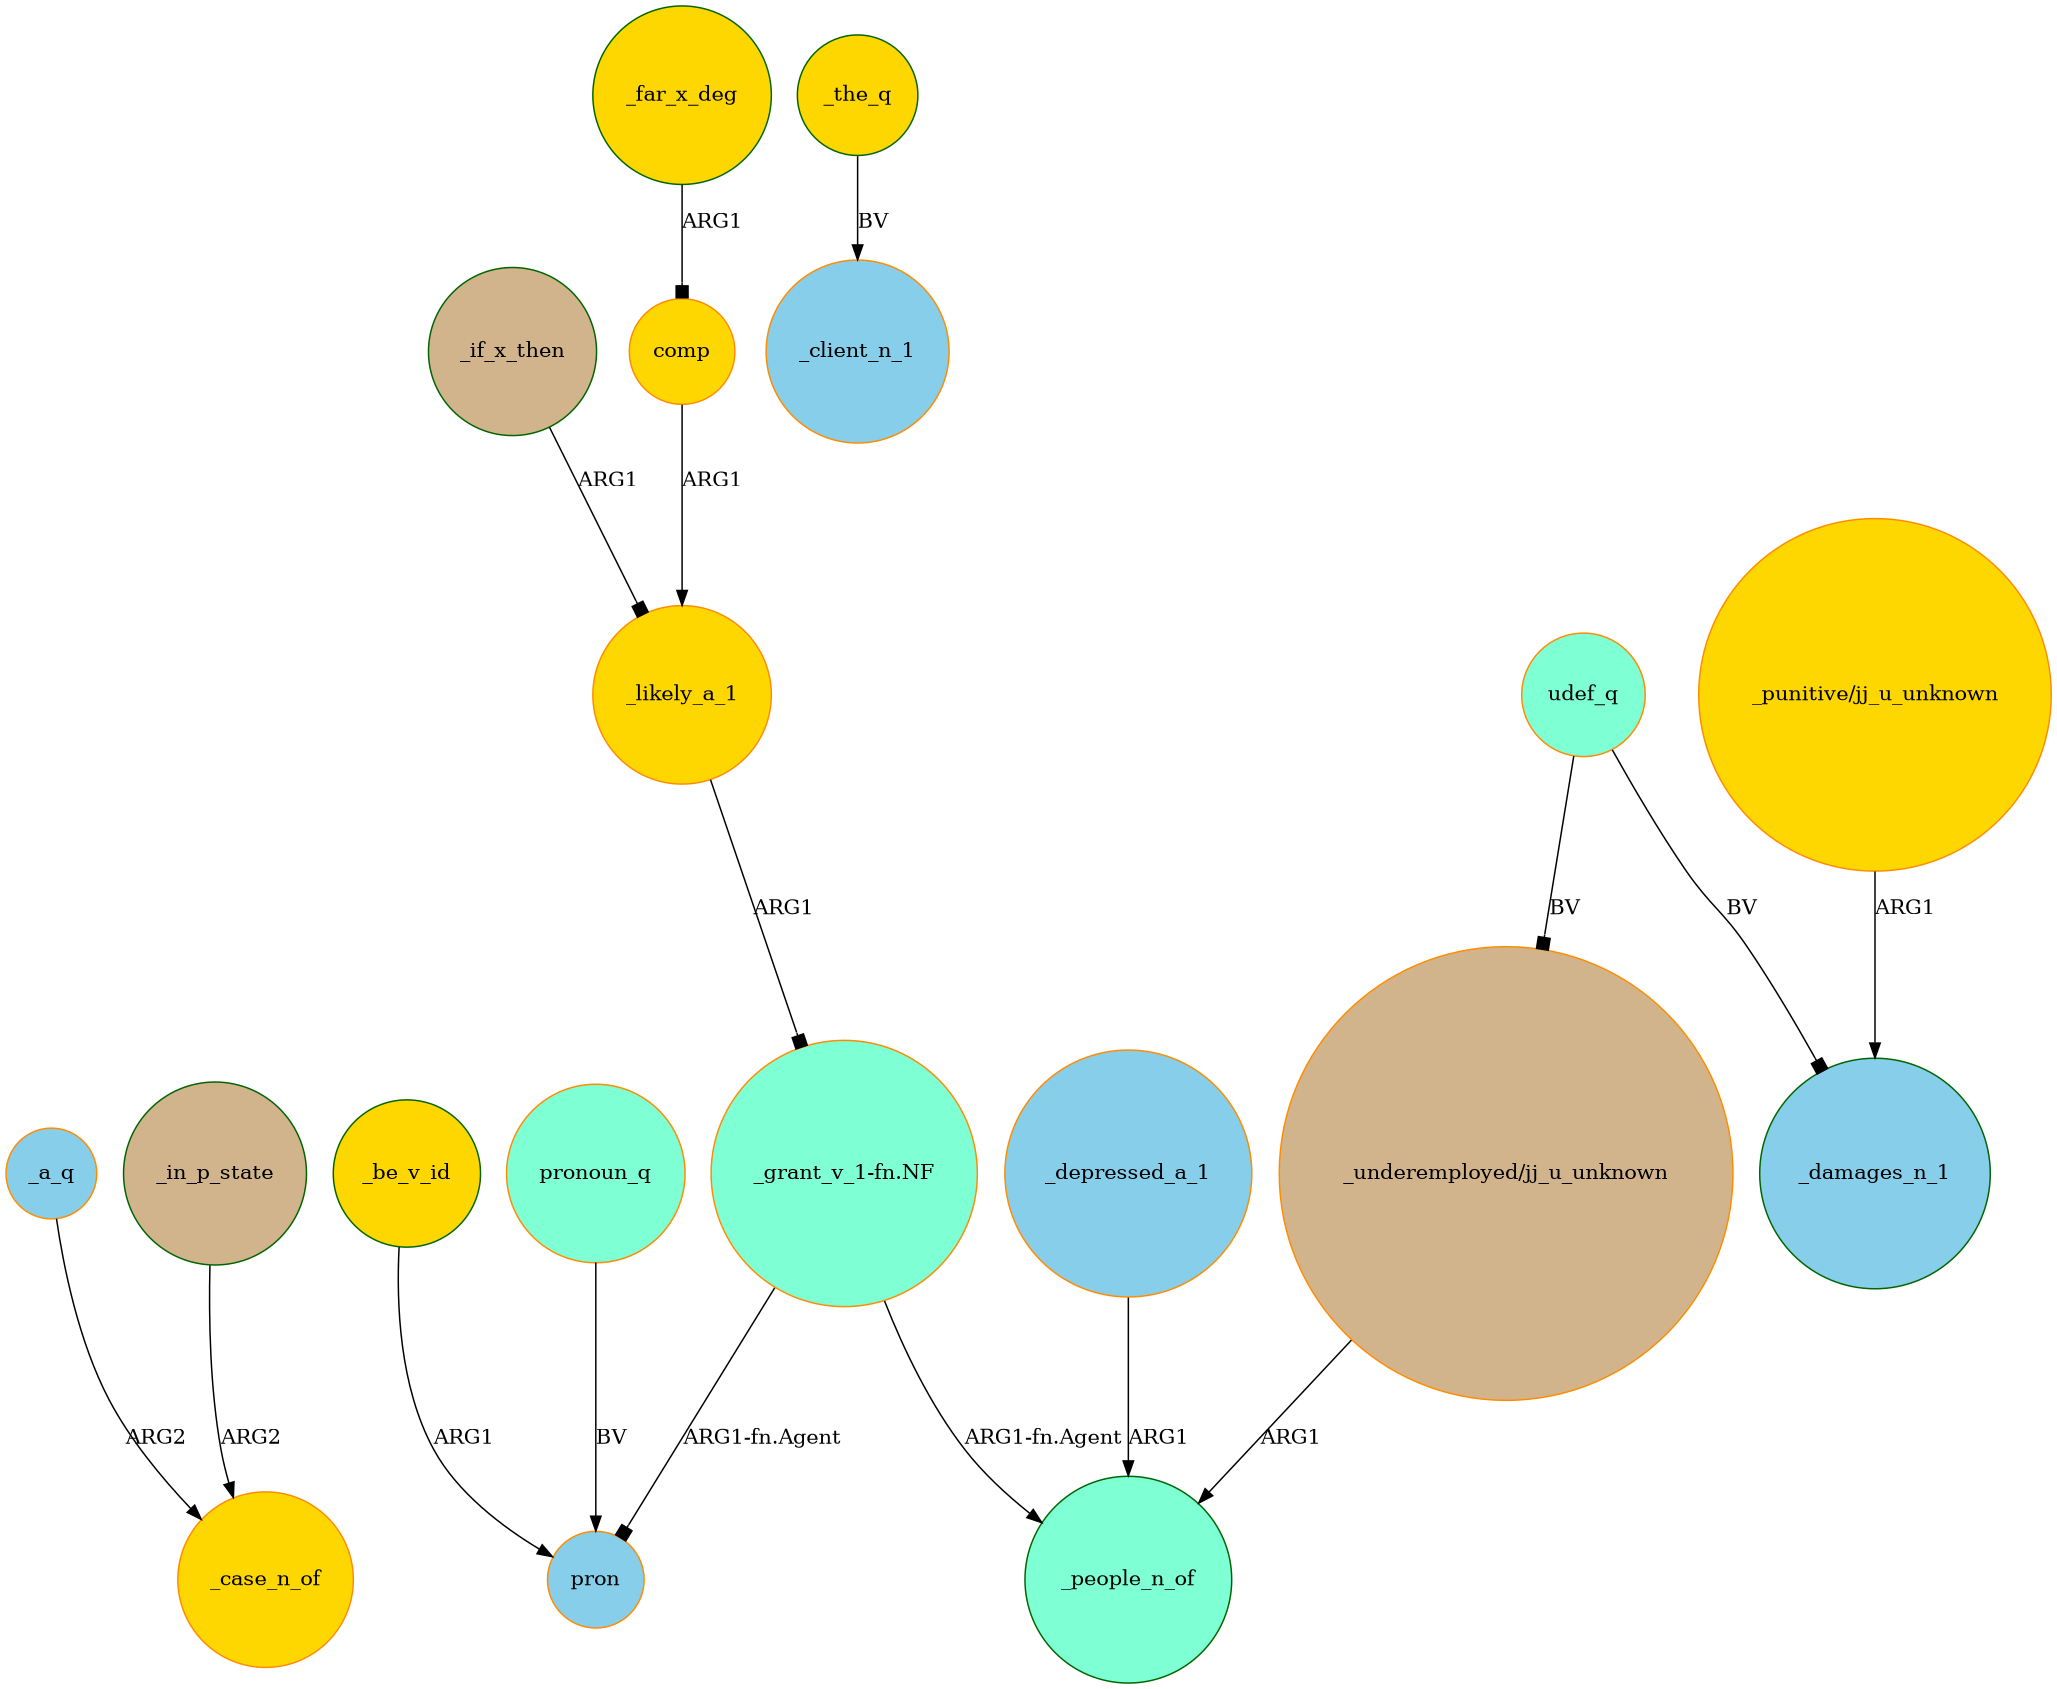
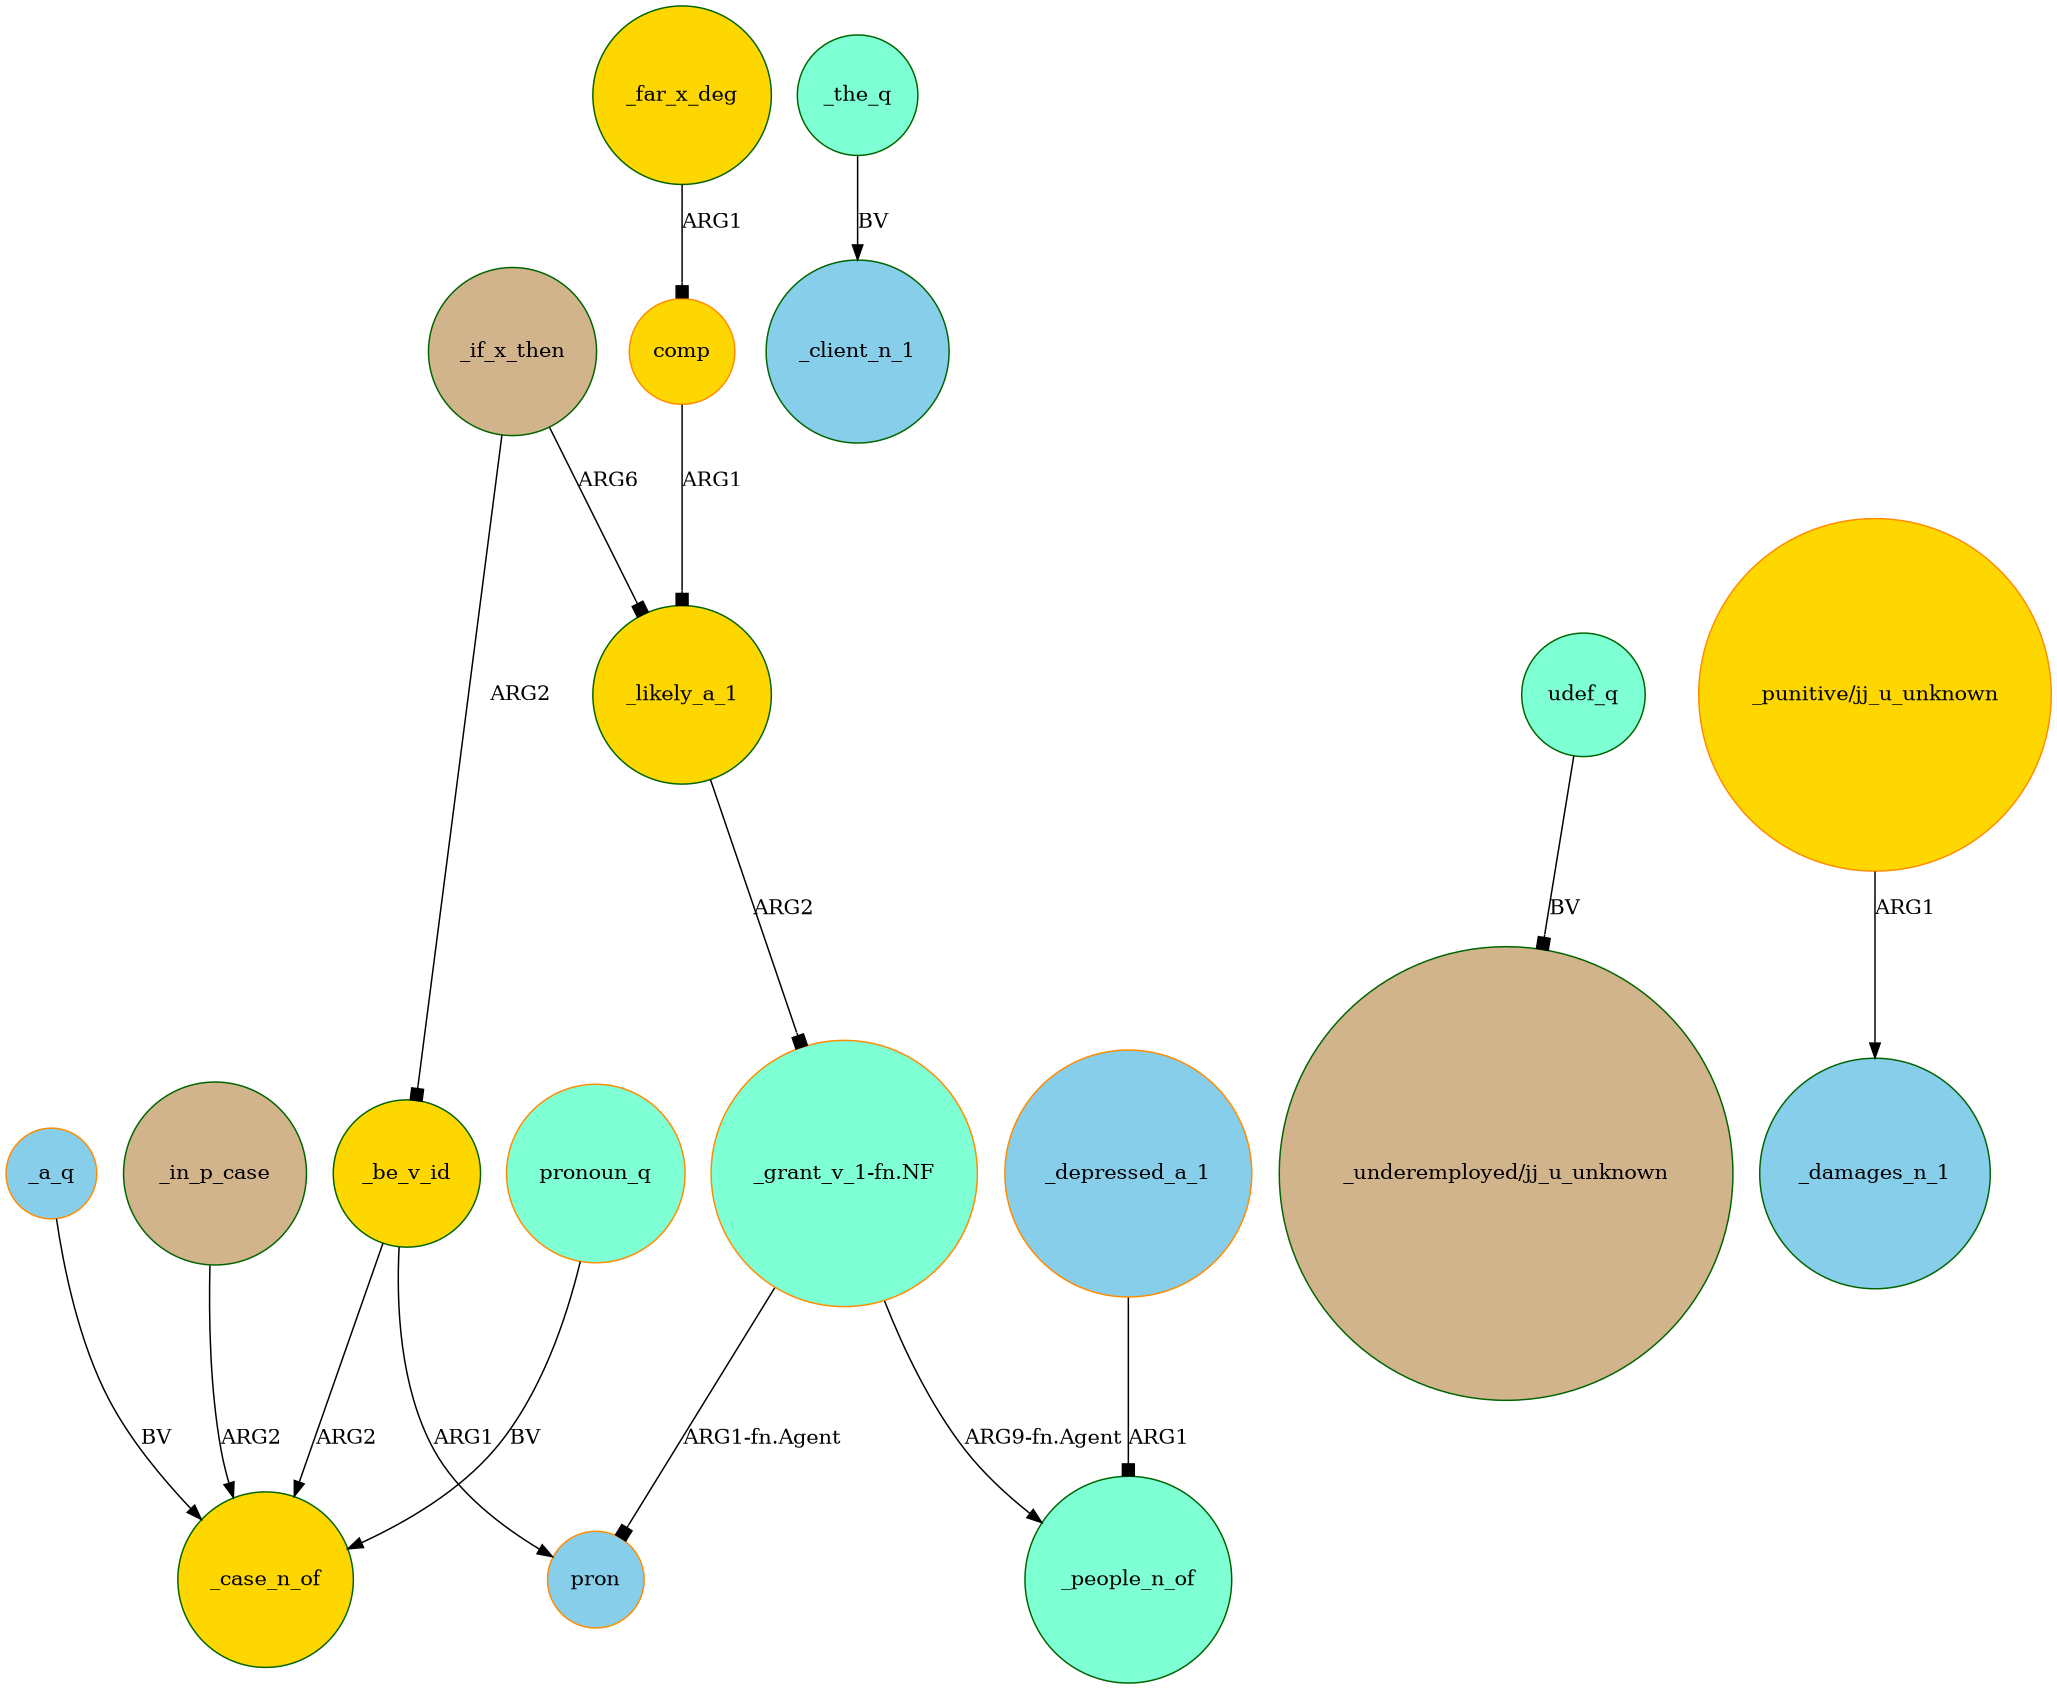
node "_the_q": fillcolor gold -> aquamarine
node "_client_n_1": color darkorange -> darkgreen
edge "_if_x_then" -> "_likely_a_1": label "ARG1" -> "ARG6"
edge "comp" -> "_likely_a_1": arrowhead normal -> box
node "_likely_a_1": color darkorange -> darkgreen
node "udef_q": color darkorange -> darkgreen
edge "_if_x_then" -> "_be_v_id": added, label "ARG2"
edge "udef_q" -> "_damages_n_1": removed, label "BV"
edge "_likely_a_1" -> "_grant_v_1-fn.NF": label "ARG1" -> "ARG2"
node "_in_p_state": label "_in_p_state" -> "_in_p_case"
node "_underemployed/jj_u_unknown": color darkorange -> darkgreen
edge "_be_v_id" -> "_case_n_of": added, label "ARG2"
edge "_depressed_a_1" -> "_people_n_of": arrowhead normal -> box
edge "pronoun_q" -> "pron": now "pronoun_q" -> "_case_n_of"
edge "_underemployed/jj_u_unknown" -> "_people_n_of": removed, label "ARG1"
edge "_a_q" -> "_case_n_of": label "ARG2" -> "BV"
edge "_grant_v_1-fn.NF" -> "_people_n_of": label "ARG1-fn.Agent" -> "ARG9-fn.Agent"
node "_case_n_of": color darkorange -> darkgreen
